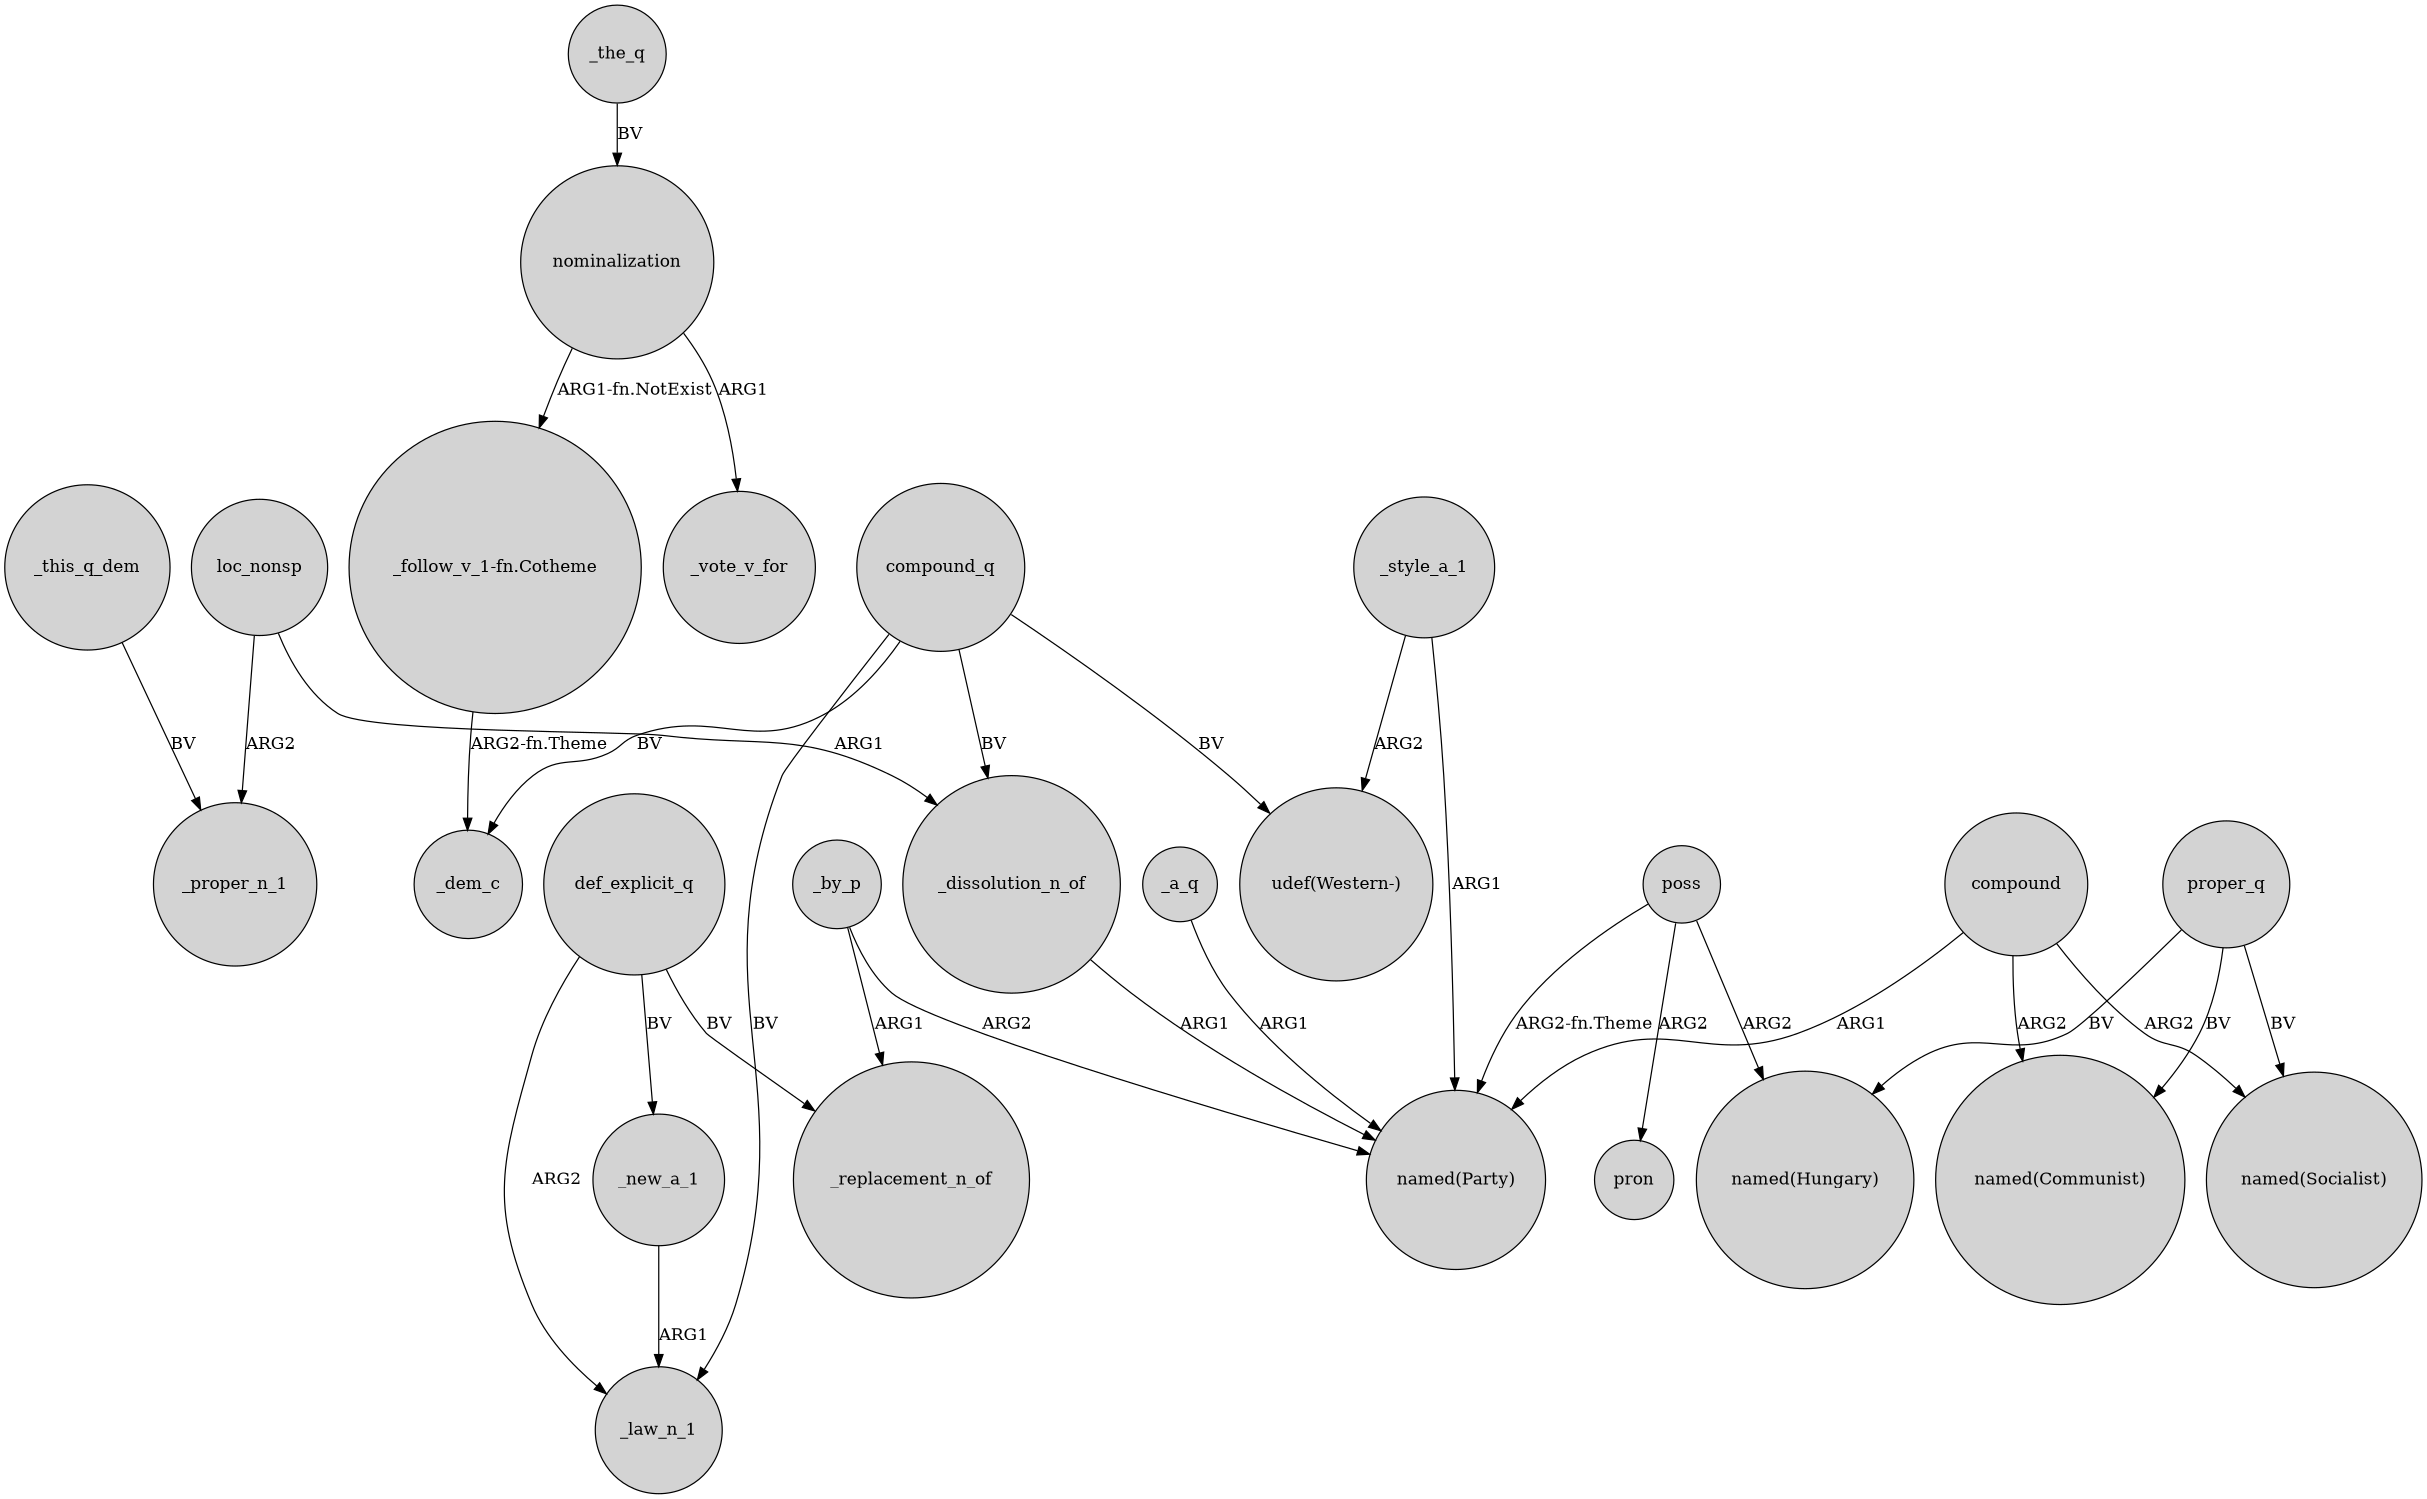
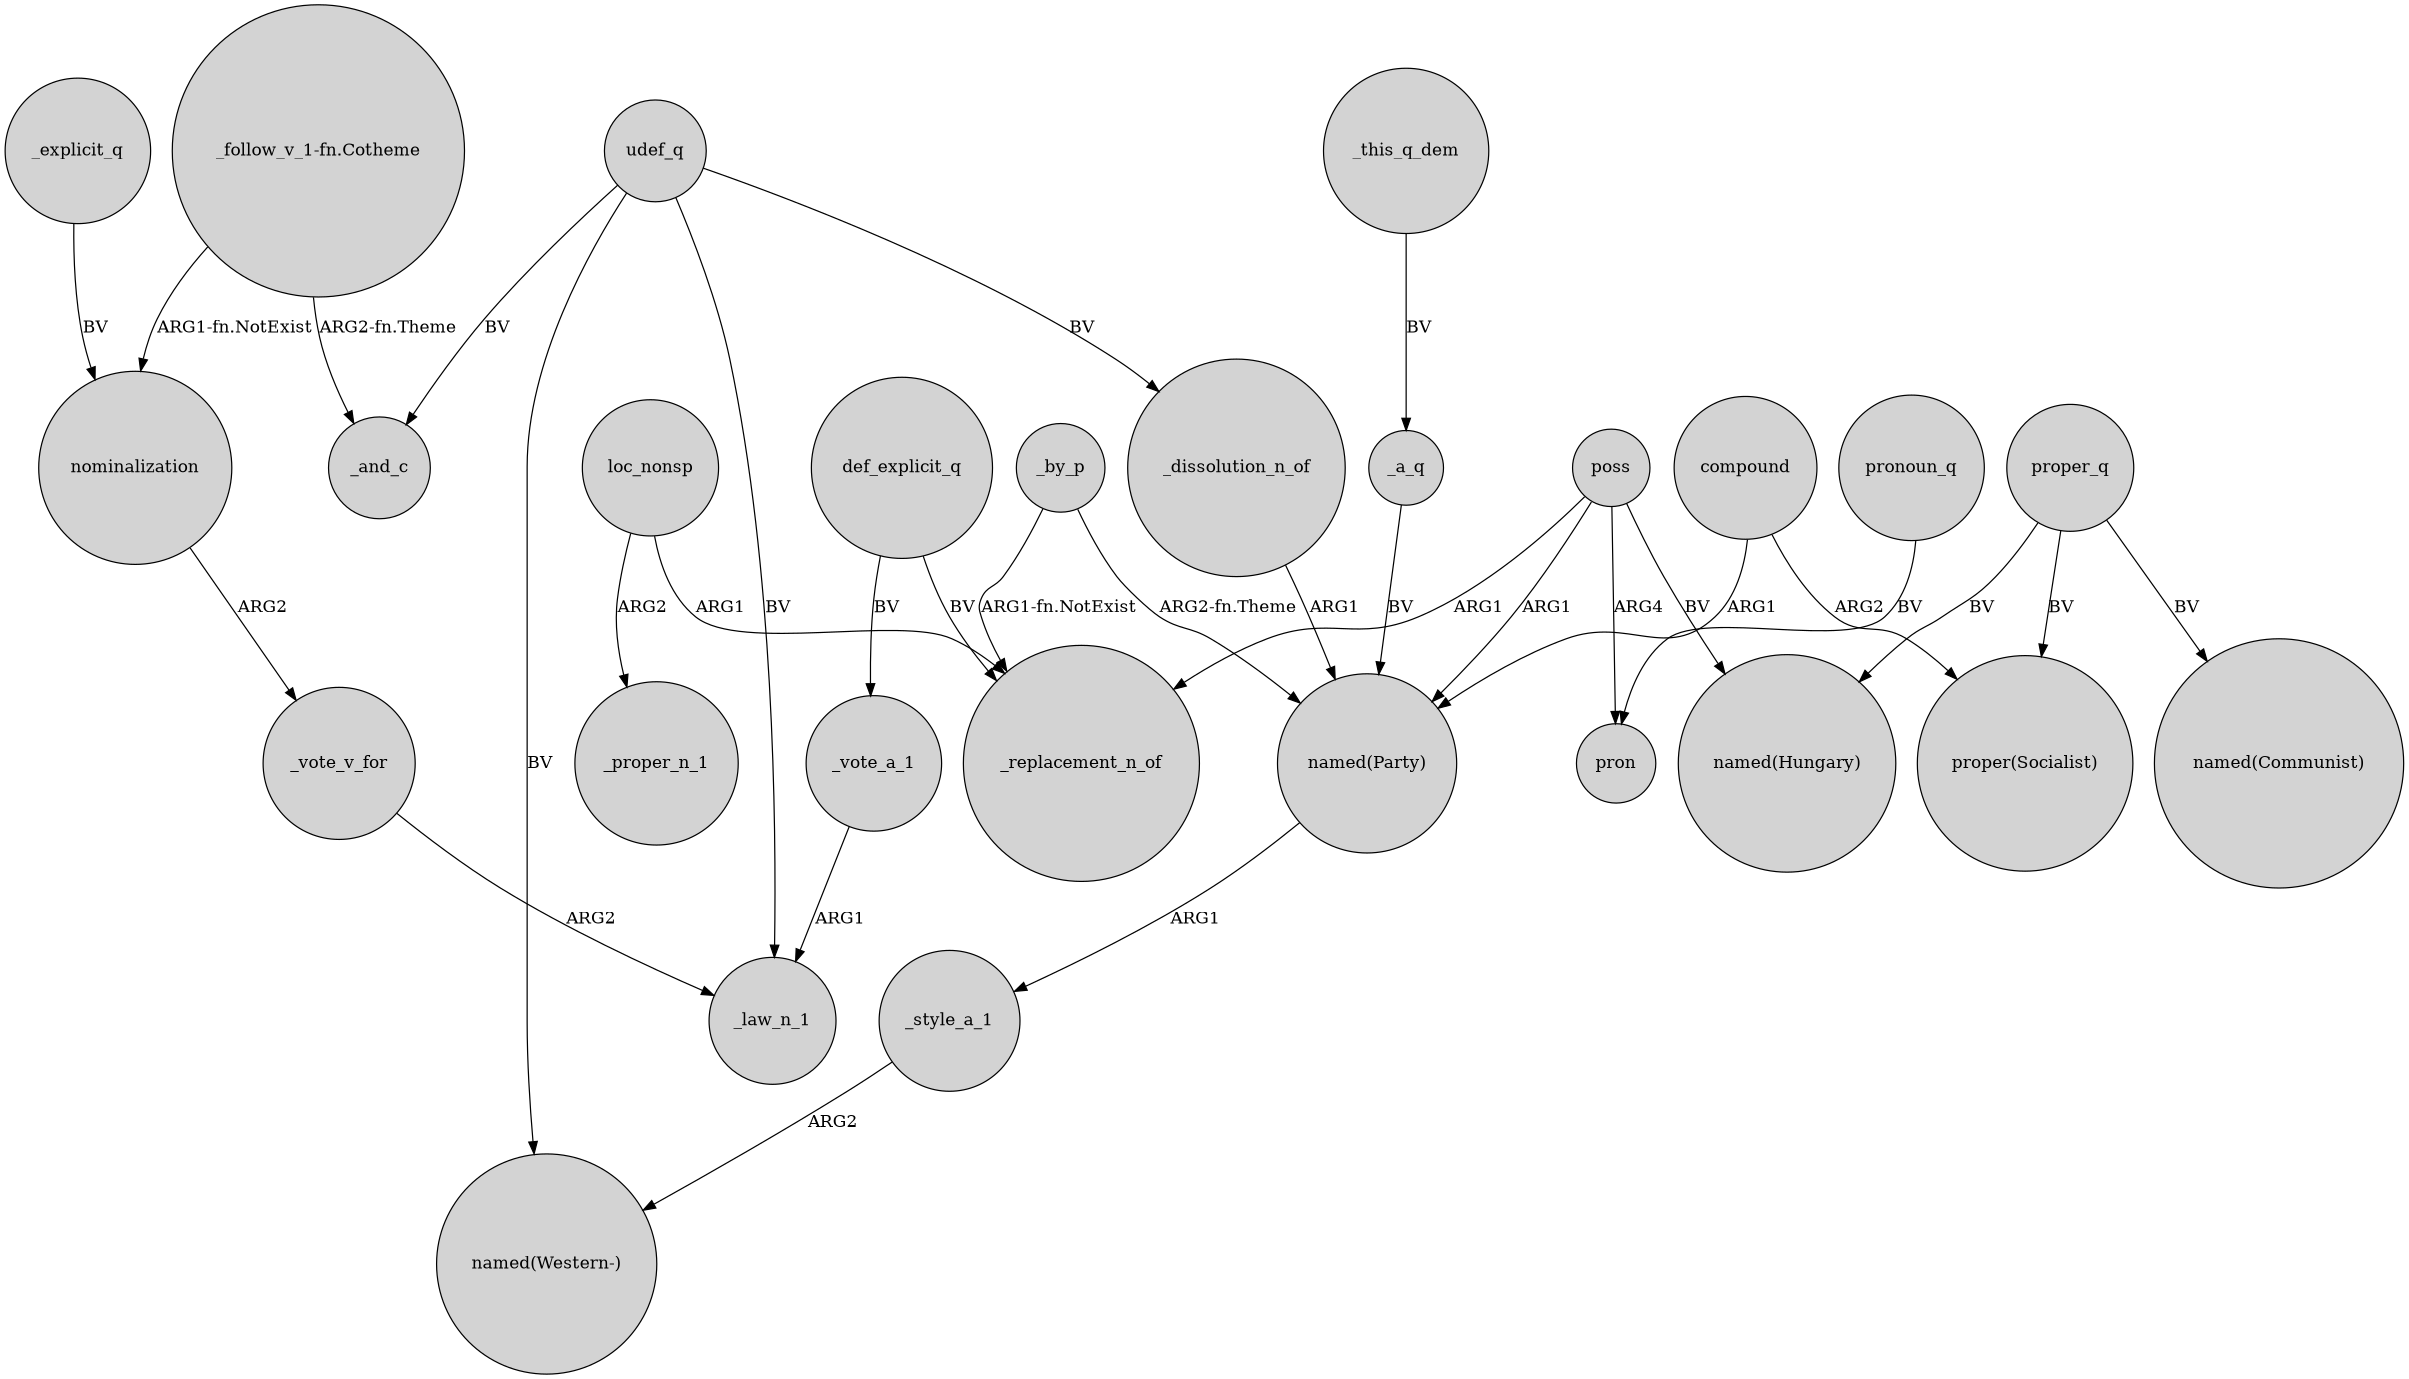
node "_the_q": label "_the_q" -> "_explicit_q"
edge "nominalization" -> "_follow_v_1-fn.Cotheme": reversed
edge "nominalization" -> "_vote_v_for": label "ARG1" -> "ARG2"
node "pronoun_q": added
node "compound_q": label "compound_q" -> "udef_q"
edge "poss" -> "_replacement_n_of": added, label "ARG1"
edge "_this_q_dem" -> "_proper_n_1": now "_this_q_dem" -> "_a_q"
edge "loc_nonsp" -> "_dissolution_n_of": now "loc_nonsp" -> "_replacement_n_of"
edge "_style_a_1" -> "named(Party)": reversed
node "_dem_c": label "_dem_c" -> "_and_c"
node "udef(Western-)": label "udef(Western-)" -> "named(Western-)"
edge "compound" -> "named(Communist)": removed, label "ARG2"
edge "_by_p" -> "_replacement_n_of": label "ARG1" -> "ARG1-fn.NotExist"
edge "_by_p" -> "named(Party)": label "ARG2" -> "ARG2-fn.Theme"
edge "_a_q" -> "named(Party)": label "ARG1" -> "BV"
edge "poss" -> "named(Party)": label "ARG2-fn.Theme" -> "ARG1"
edge "poss" -> "pron": label "ARG2" -> "ARG4"
edge "poss" -> "named(Hungary)": label "ARG2" -> "BV"
edge "def_explicit_q" -> "_law_n_1": now "_vote_v_for" -> "_law_n_1"
node "_new_a_1": label "_new_a_1" -> "_vote_a_1"
node "named(Socialist)": label "named(Socialist)" -> "proper(Socialist)"
